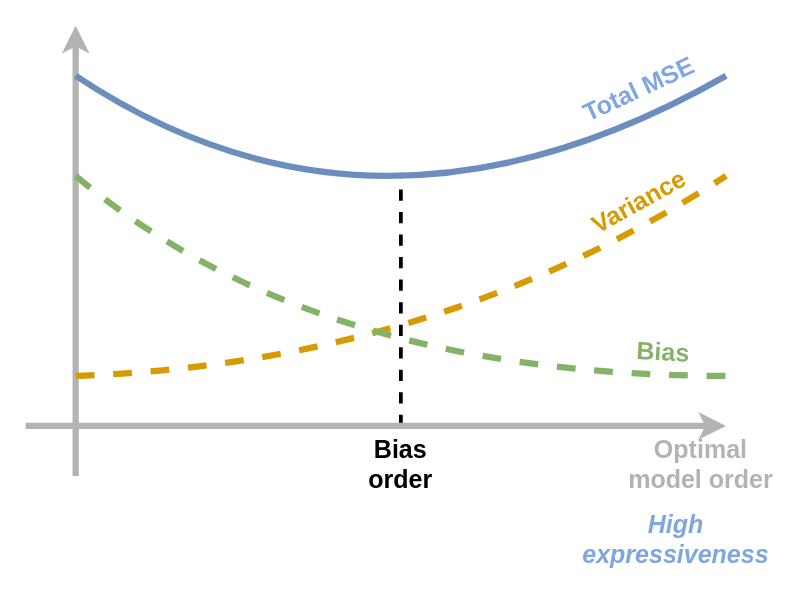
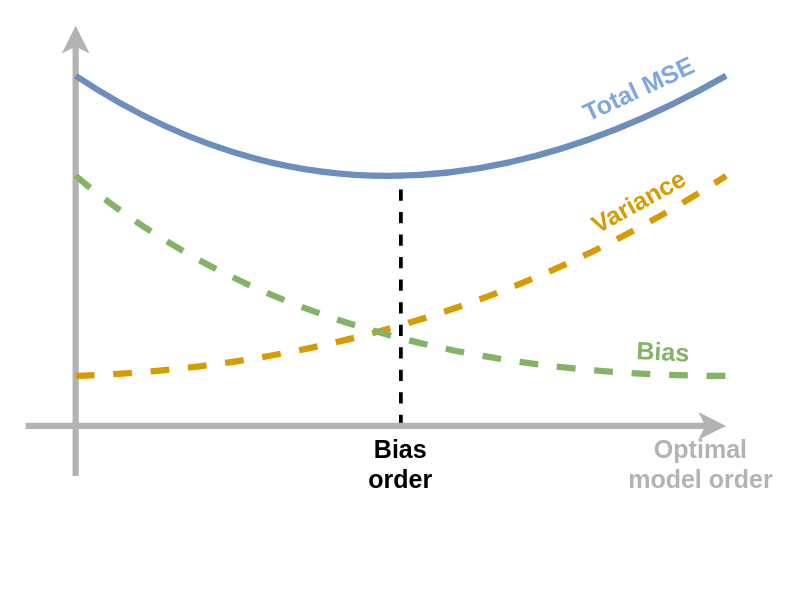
node "High expressiveness": removed
